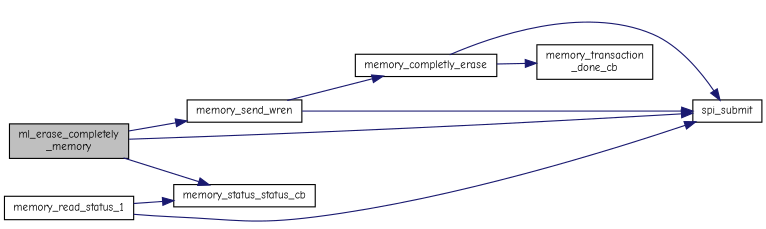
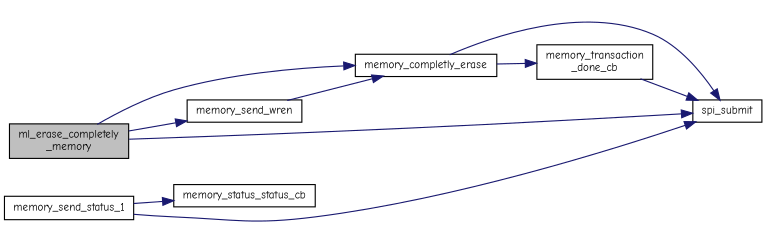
edge "memory_send_wren" -> "spi_submit": now "memory_transaction _done_cb" -> "spi_submit"
edge "ml_erase_completely _memory" -> "memory_status_status_cb": now "ml_erase_completely _memory" -> "memory_completly_erase"
node "memory_read_status_1": label "memory_read_status_1" -> "memory_send_status_1"
